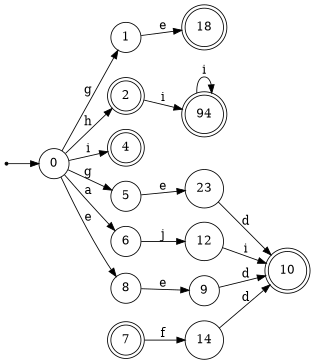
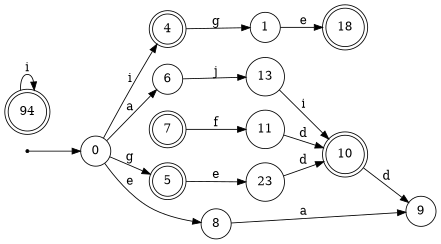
node "2": removed
edge "0" -> "1": now "4" -> "1"
node "5": shape circle -> doublecircle
node "12": label "12" -> "13"
edge "9" -> "10": reversed
edge "8" -> "9": label "e" -> "a"
node "14": label "14" -> "11"
